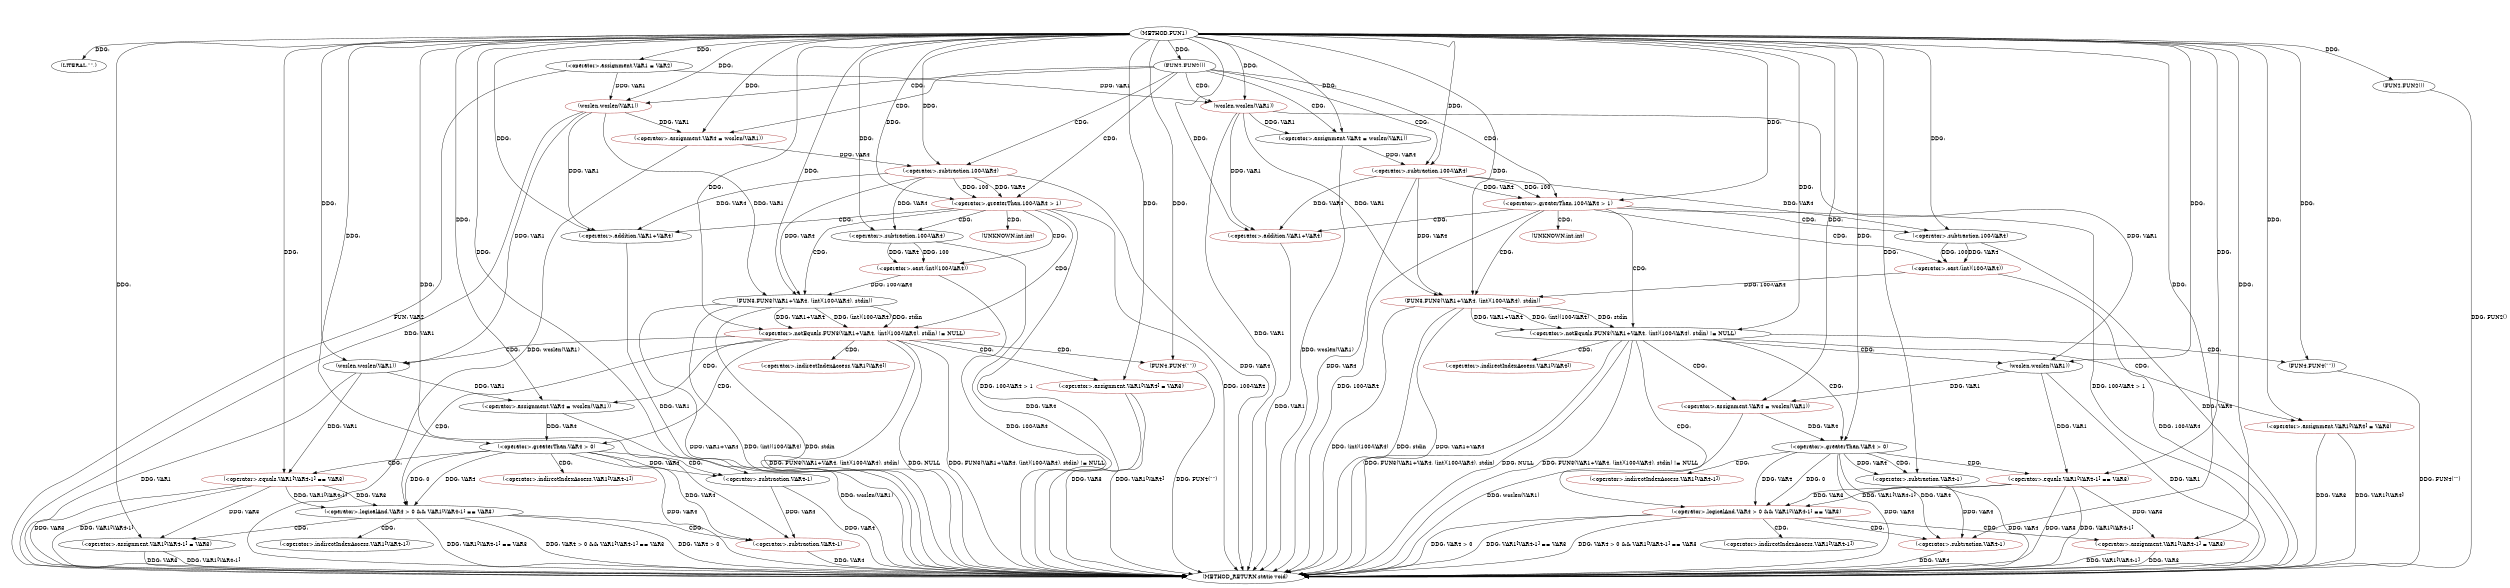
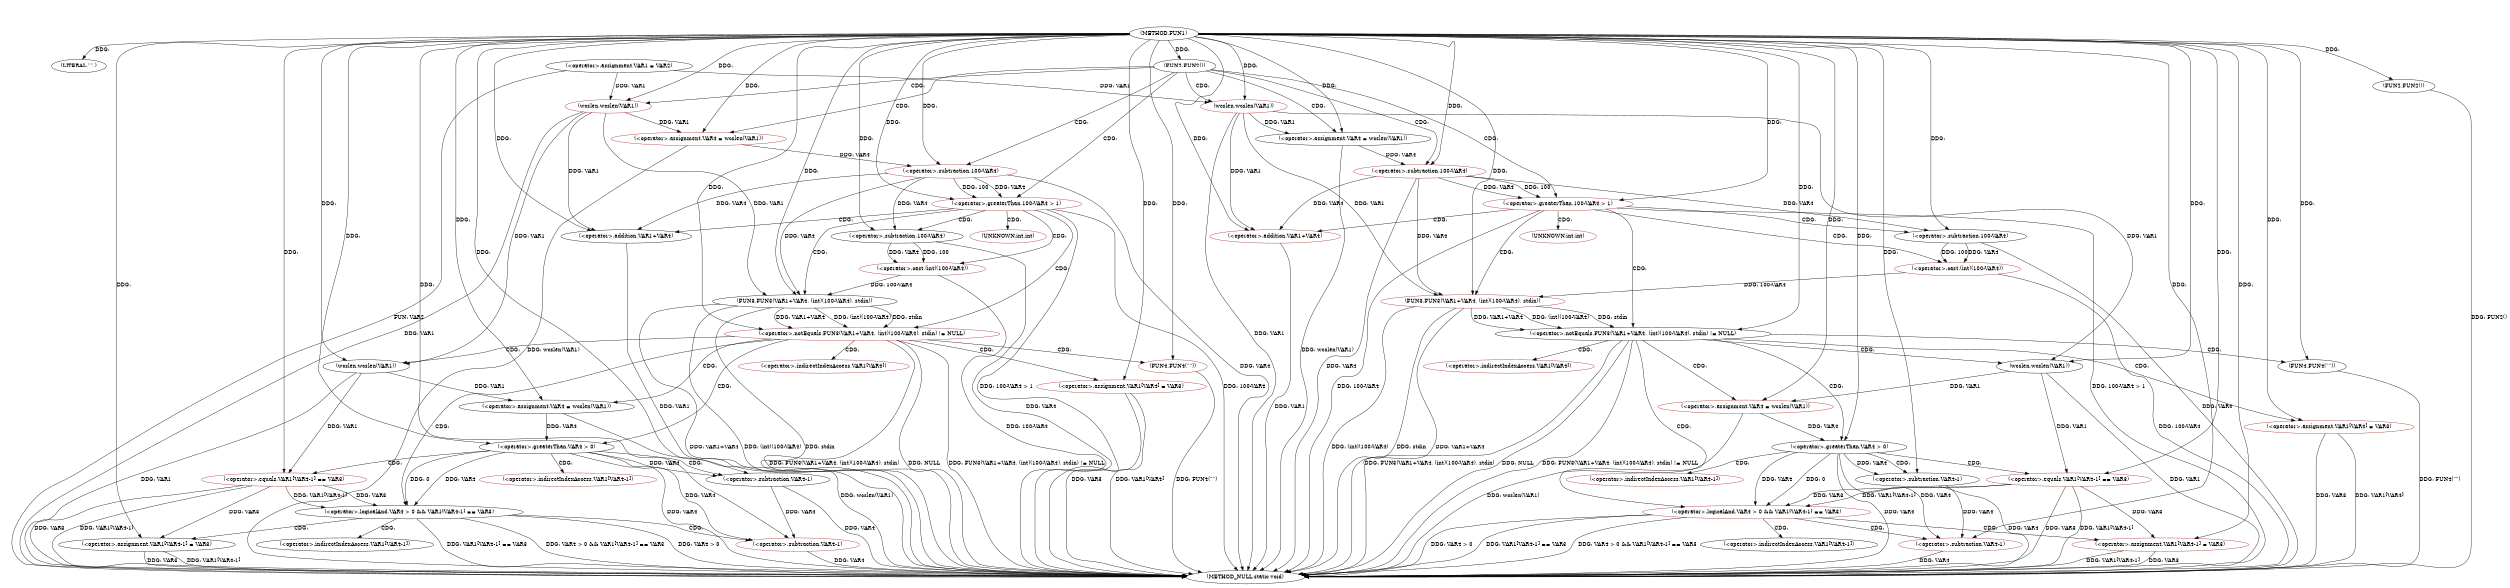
edge "(METHOD,FUN1)" -> "(<operator>.assignment,VAR1 = VAR2)": removed, label "DDG:"
node "(METHOD_RETURN,static void)": label "(METHOD_RETURN,static void)" -> "(METHOD_NULL,static void)"
